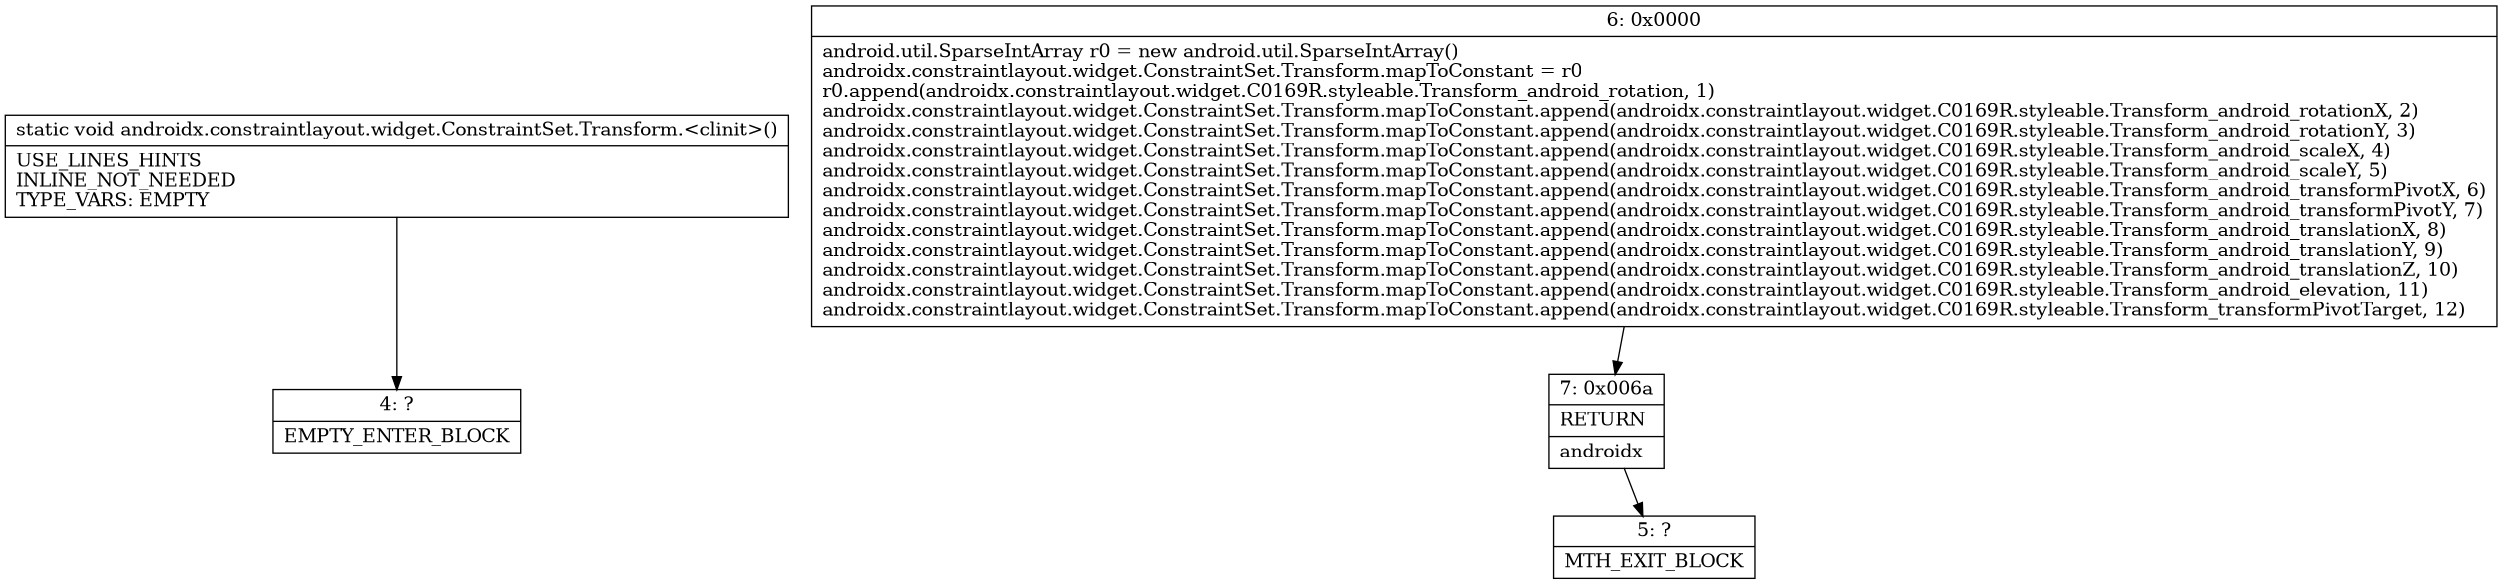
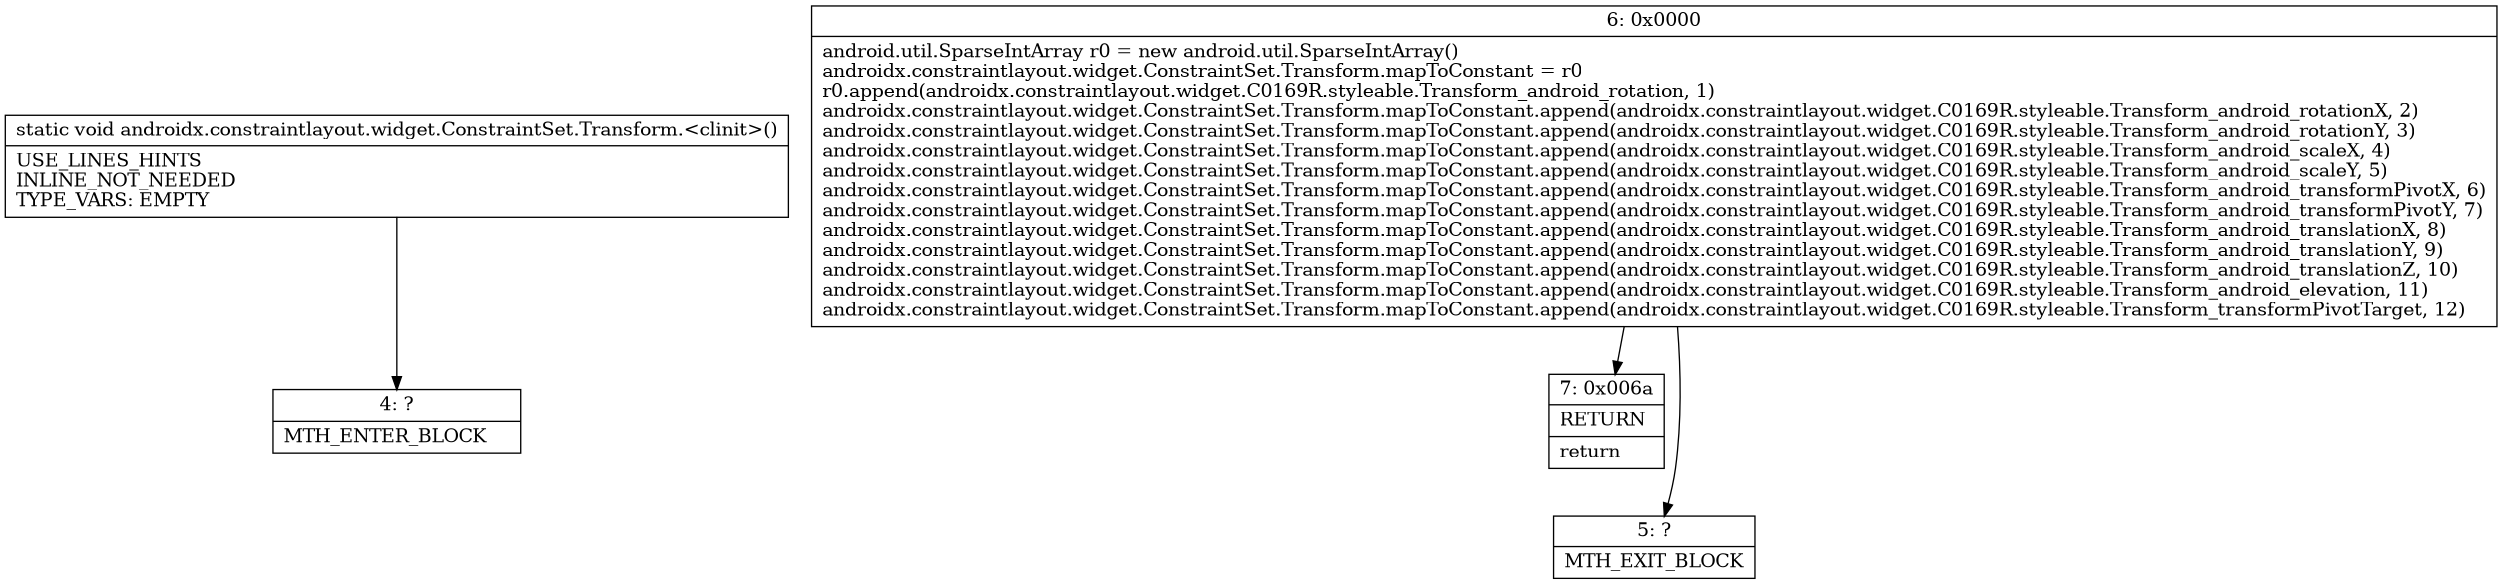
node "4: ?": text "EMPTY_ENTER_BLOCK" -> "MTH_ENTER_BLOCK"
node "7: 0x006a": text "androidx" -> "return"
edge "7: 0x006a" -> "5: ?": now "6: 0x0000" -> "5: ?"
